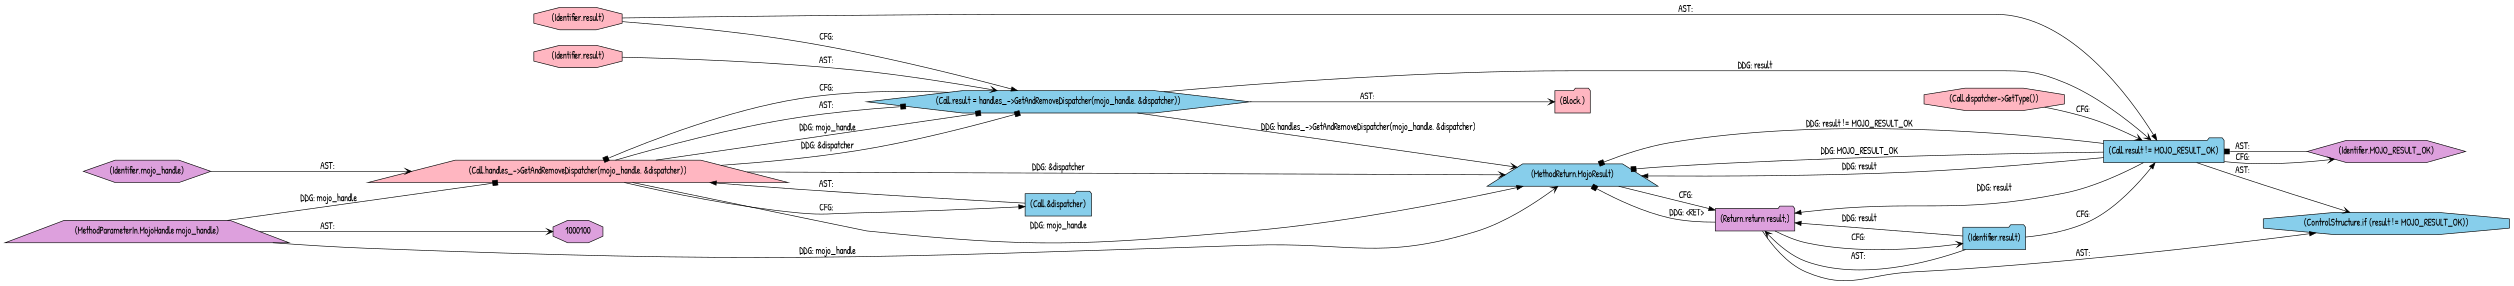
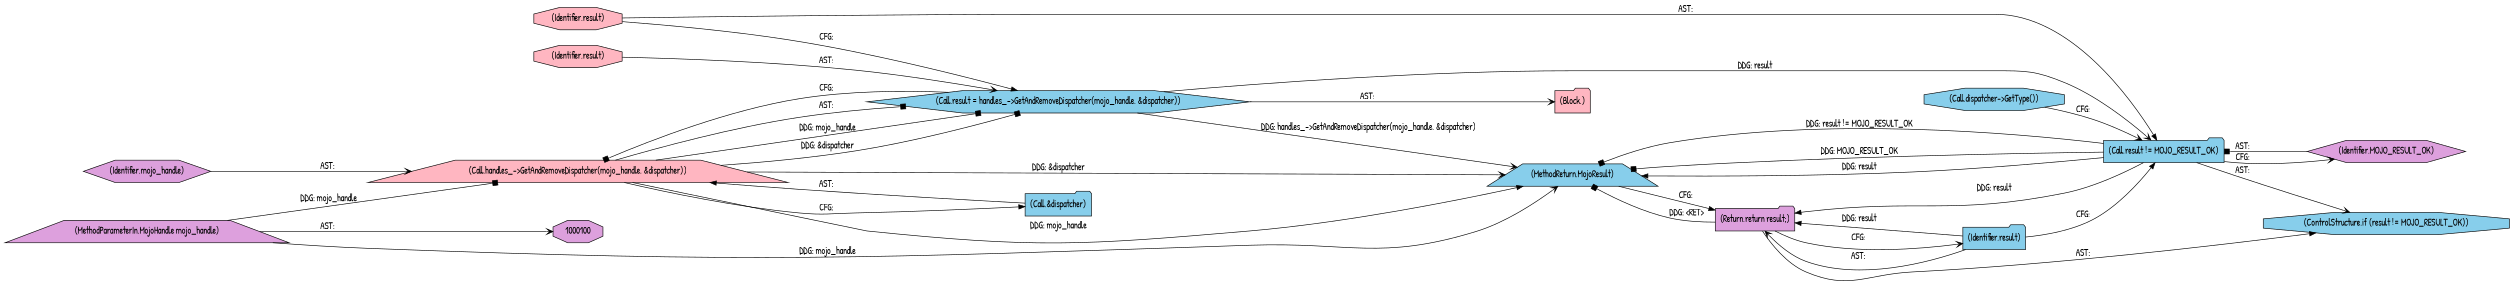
node "(Call,dispatcher->GetType())": fillcolor lightpink -> skyblue
